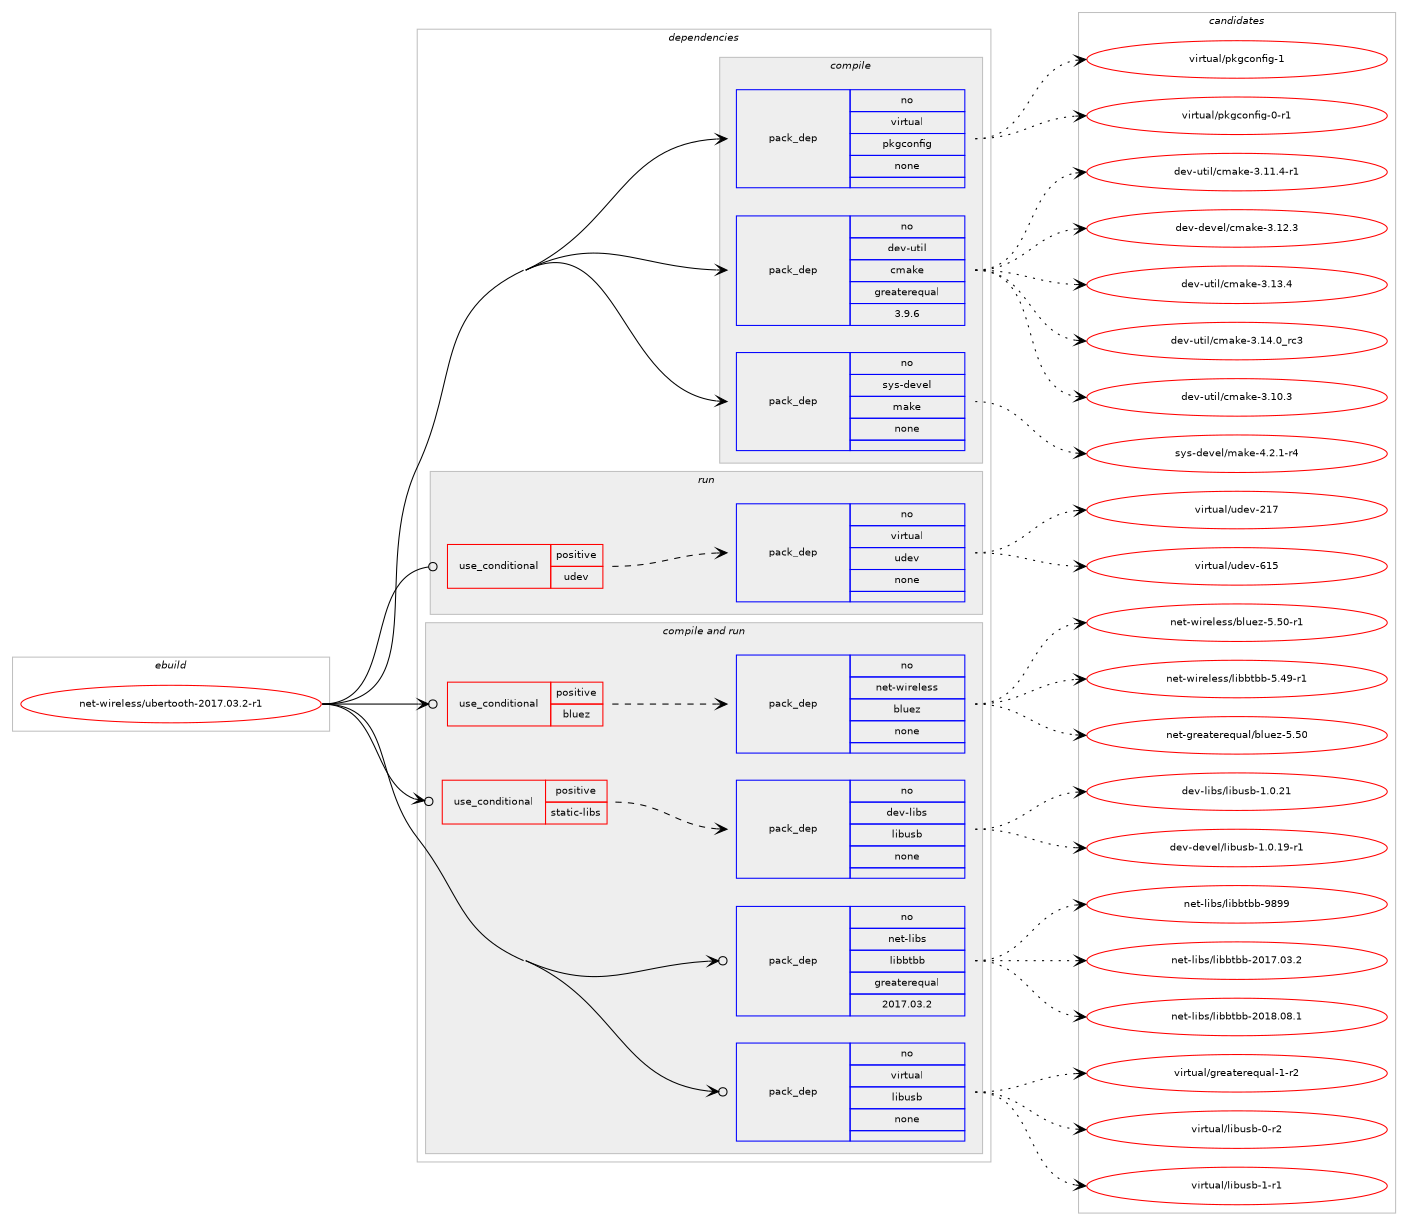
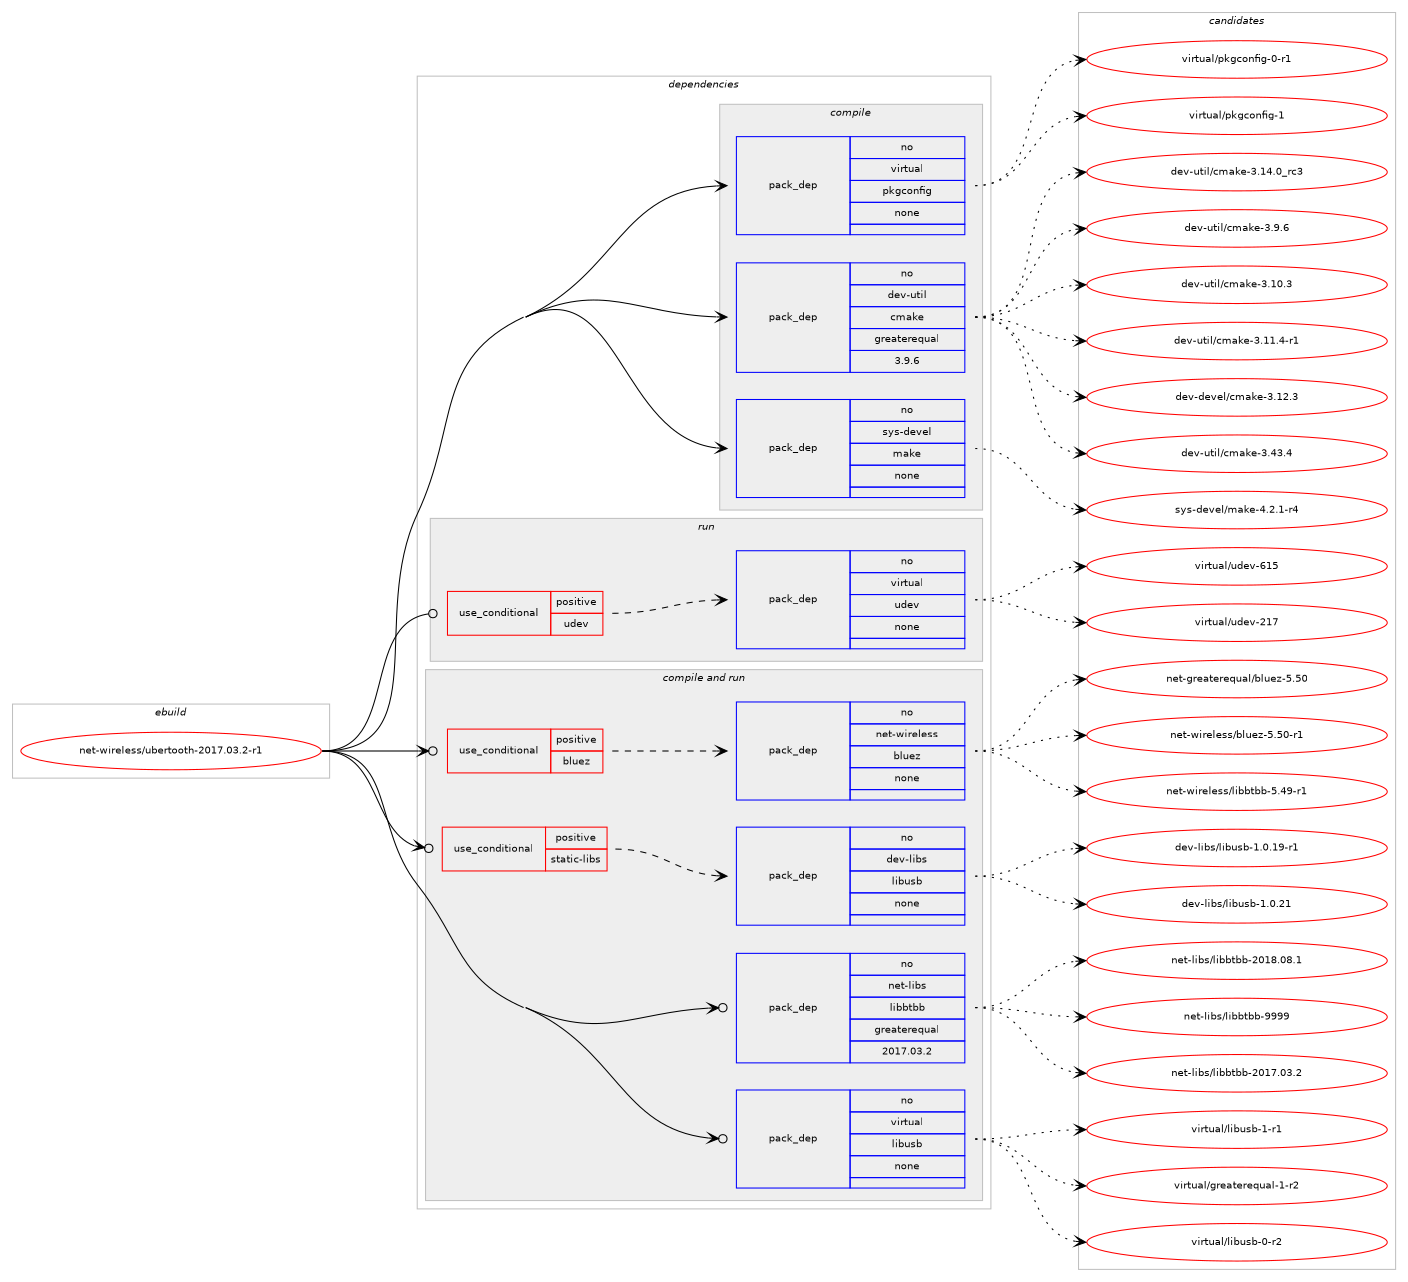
node "dev-util/cmake-3.9.6": added
node "dev-util/cmake-3.13.4": label "dev-util/cmake-3.13.4" -> "dev-util/cmake-3.43.4"
node "dev-devel/libusb-1.0.19-r1": label "dev-devel/libusb-1.0.19-r1" -> "dev-libs/libusb-1.0.19-r1"
node "net-libs/libbtbb-9899": label "net-libs/libbtbb-9899" -> "net-libs/libbtbb-9999"
